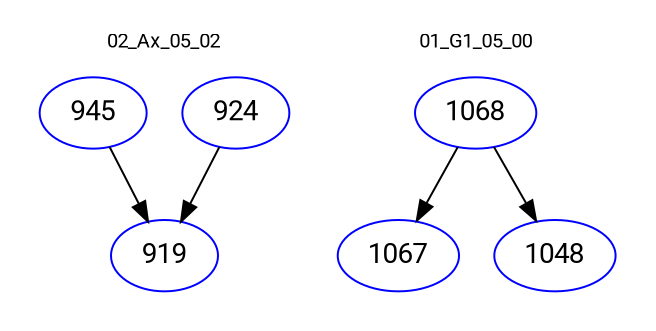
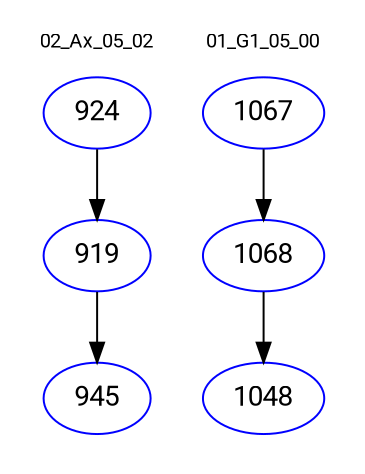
edge "945" -> "919": reversed
edge "1068" -> "1067": reversed
